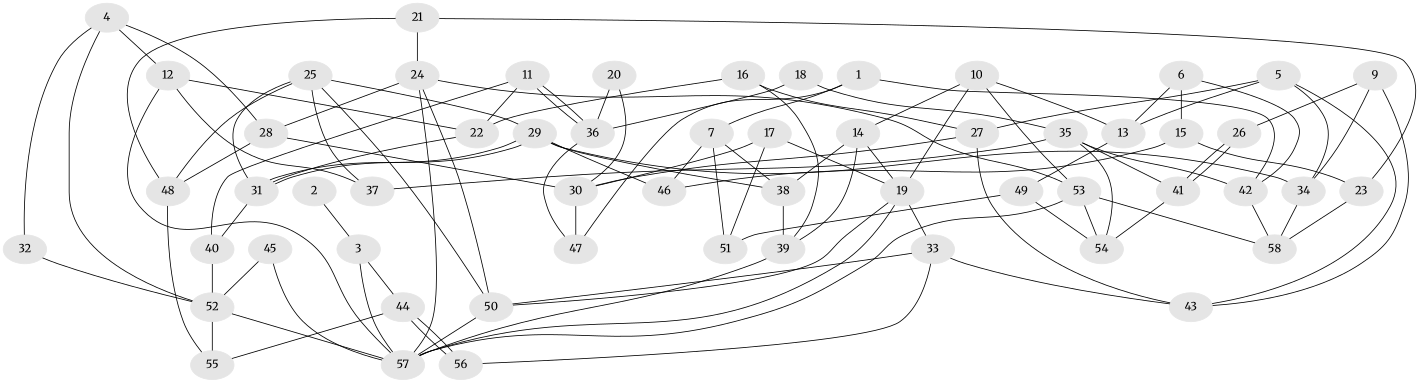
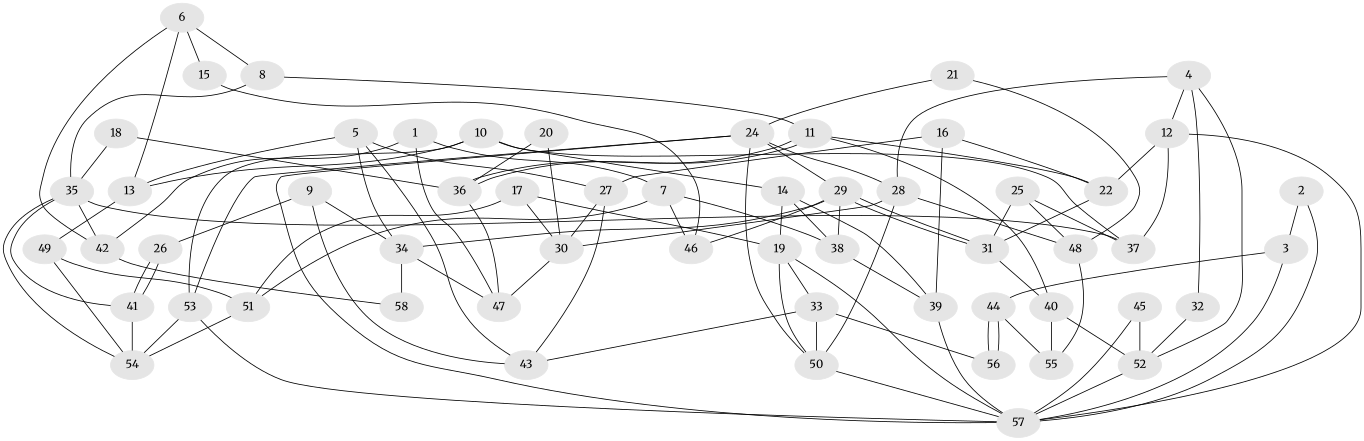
node "8": added
edge "25" -- "29": now "24" -- "29"
edge "10" -- "19": now "10" -- "37"
edge "25" -- "50": now "28" -- "50"
node "23": removed
edge "53" -- "58": removed
edge "34" -- "47": added
edge "51" -- "54": added
edge "52" -- "55": now "40" -- "55"
edge "2" -- "57": added
